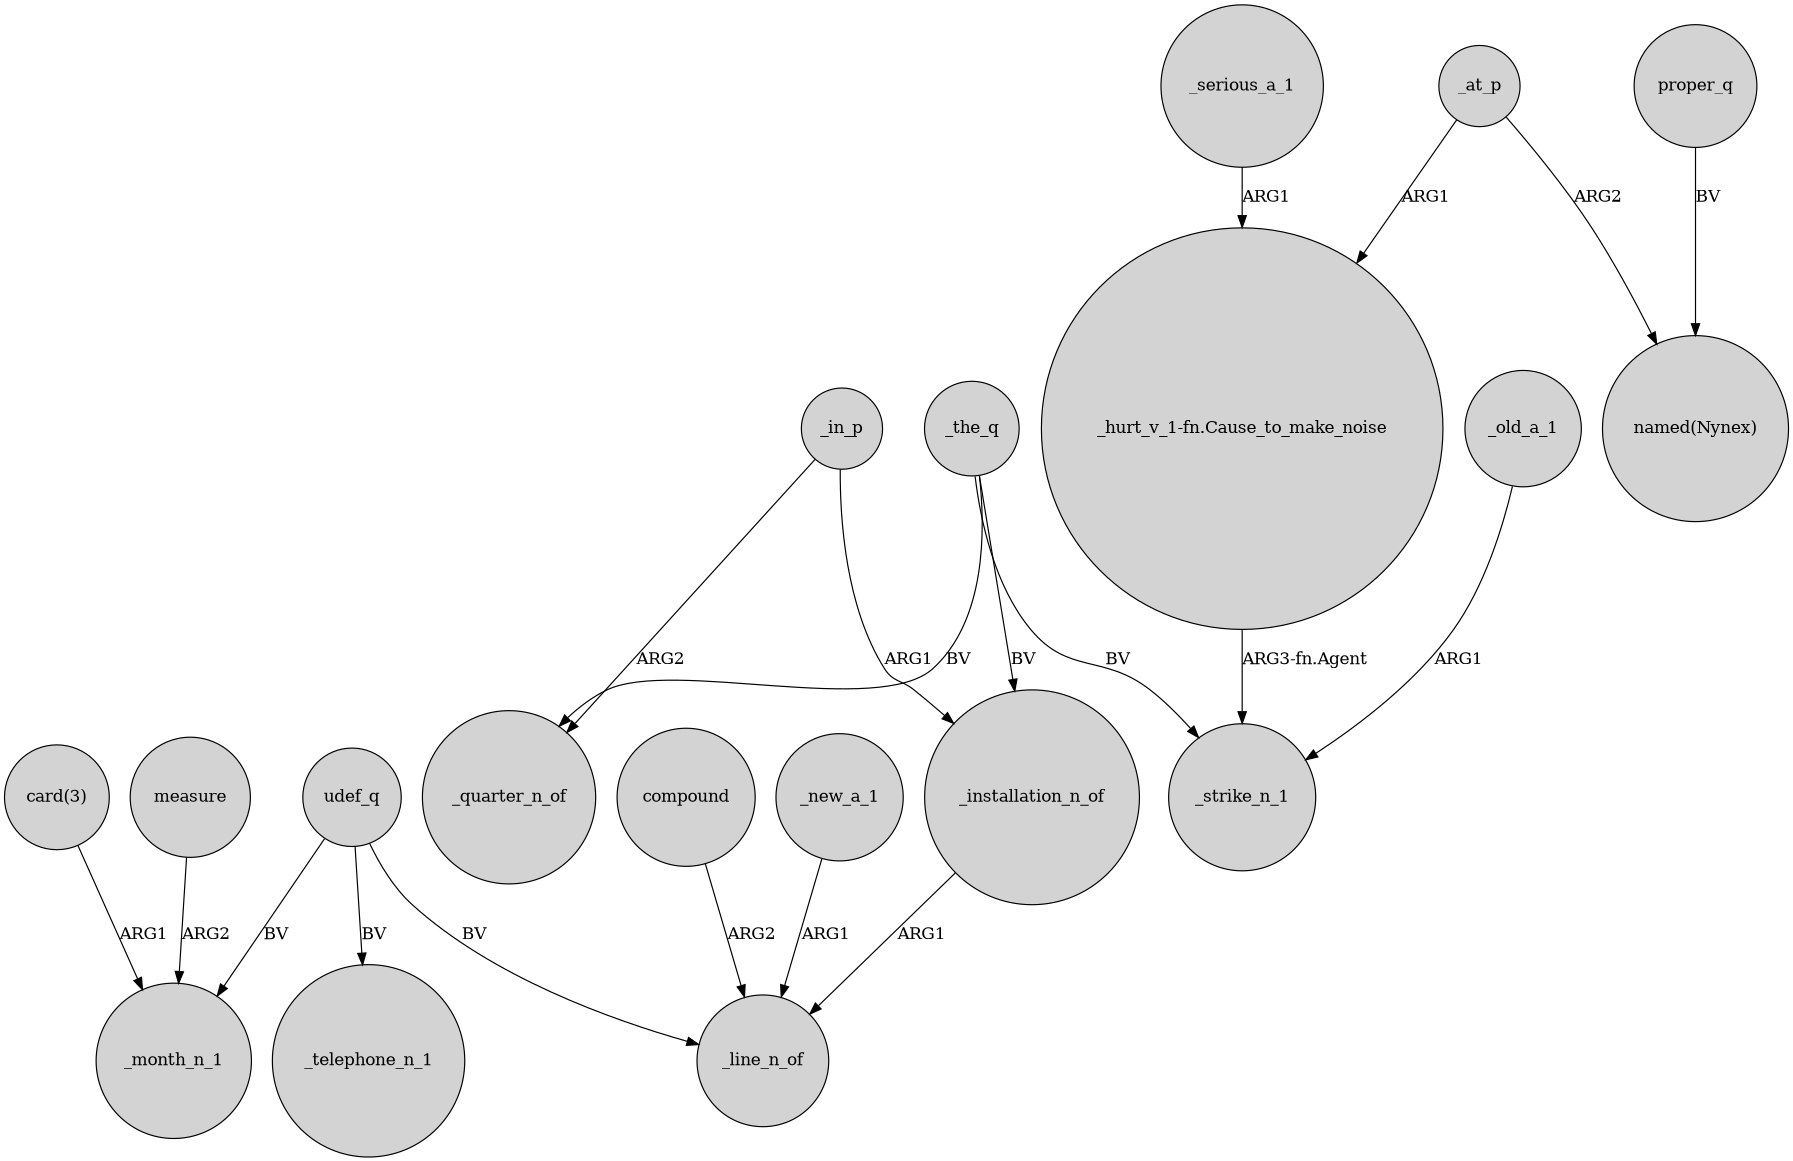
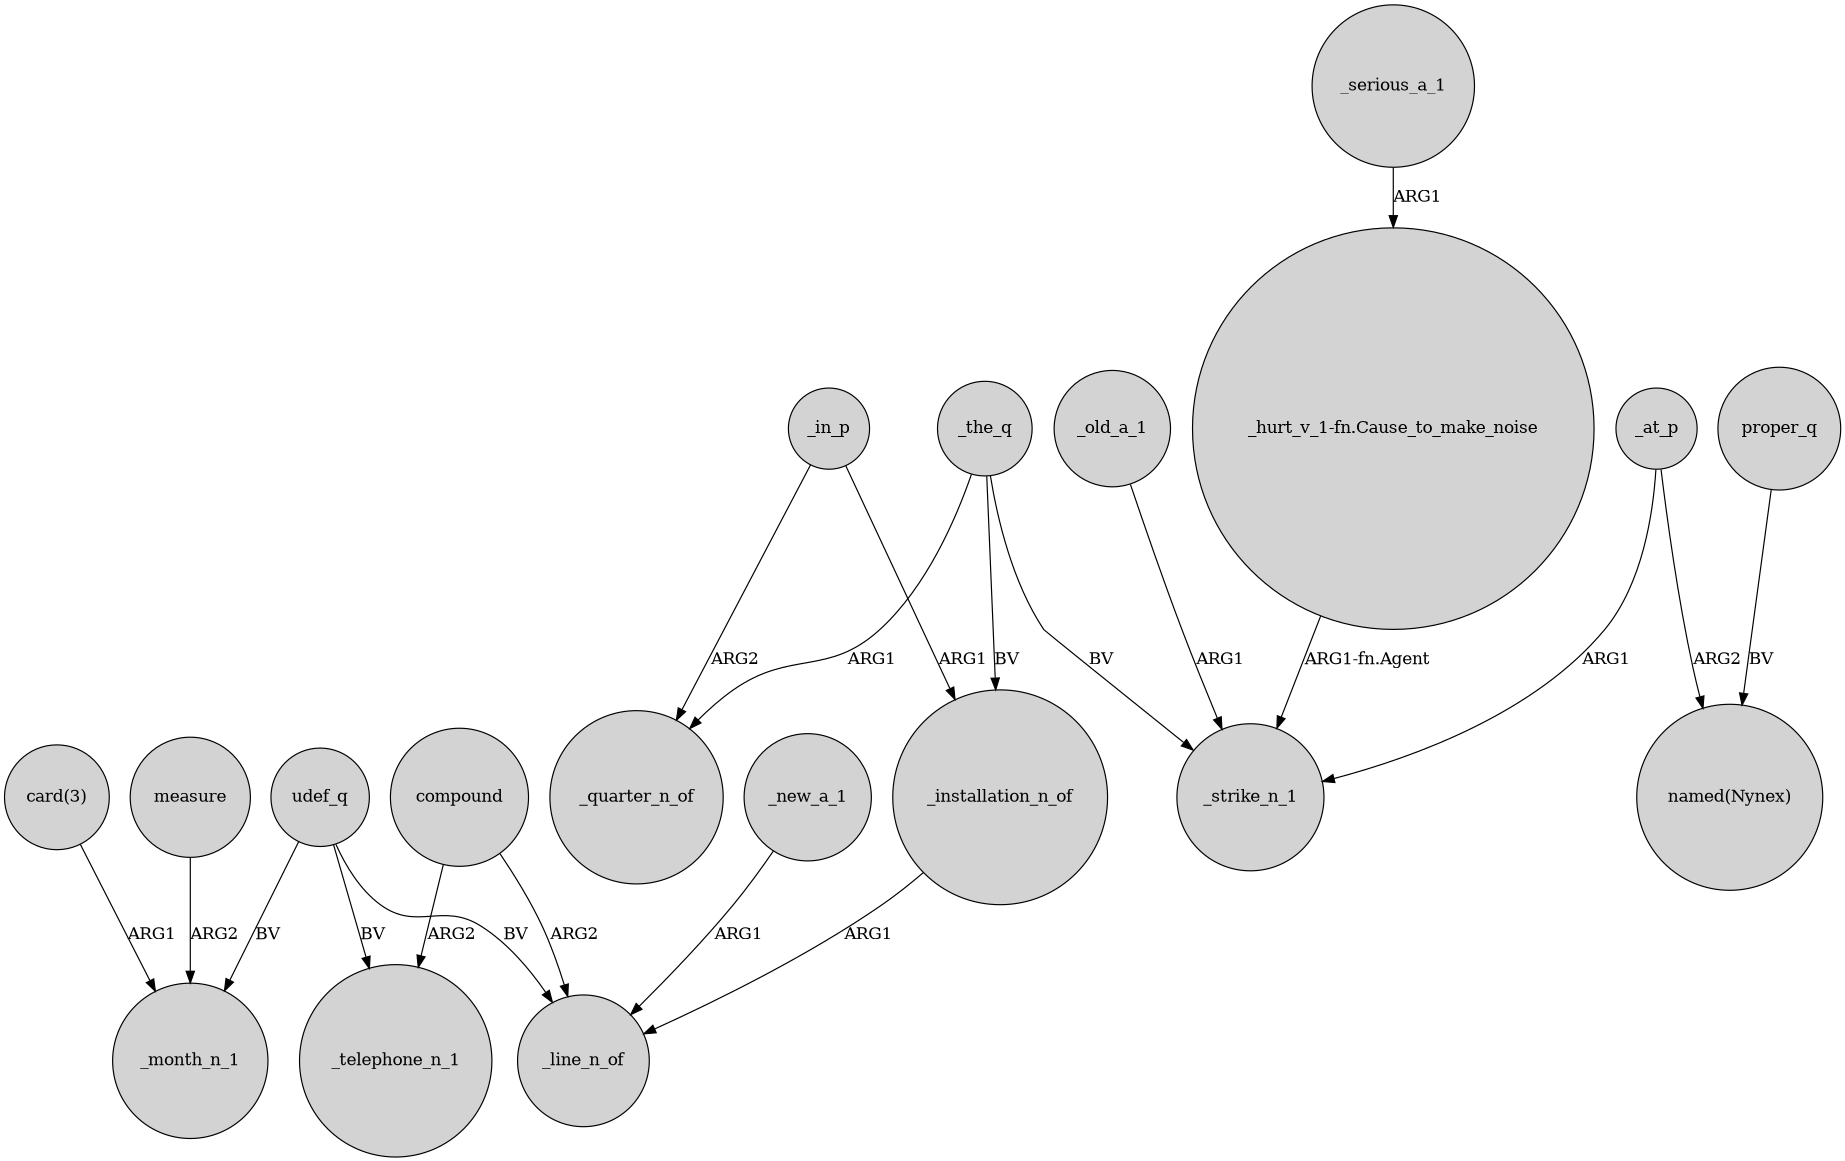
edge "_at_p" -> "_hurt_v_1-fn.Cause_to_make_noise": now "_at_p" -> "_strike_n_1"
edge "_the_q" -> "_quarter_n_of": label "BV" -> "ARG1"
edge "_hurt_v_1-fn.Cause_to_make_noise" -> "_strike_n_1": label "ARG3-fn.Agent" -> "ARG1-fn.Agent"
edge "compound" -> "_telephone_n_1": added, label "ARG2"
